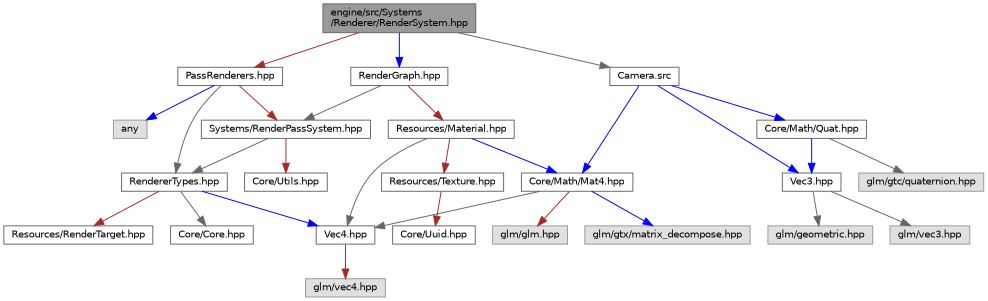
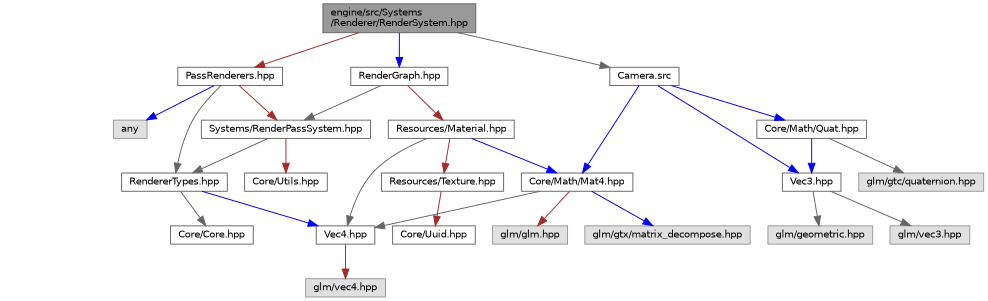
node "Resources/RenderTarget.hpp": removed
